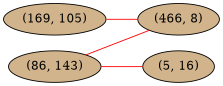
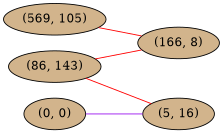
node "(169, 105)": label "(169, 105)" -> "(569, 105)"
node "(466, 8)": label "(466, 8)" -> "(166, 8)"
node "(0, 0)": added
